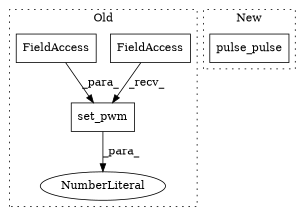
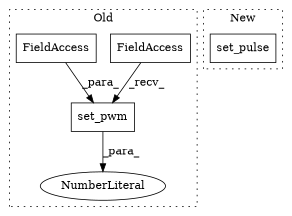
node "pulse_pulse": label "pulse_pulse" -> "set_pulse"
